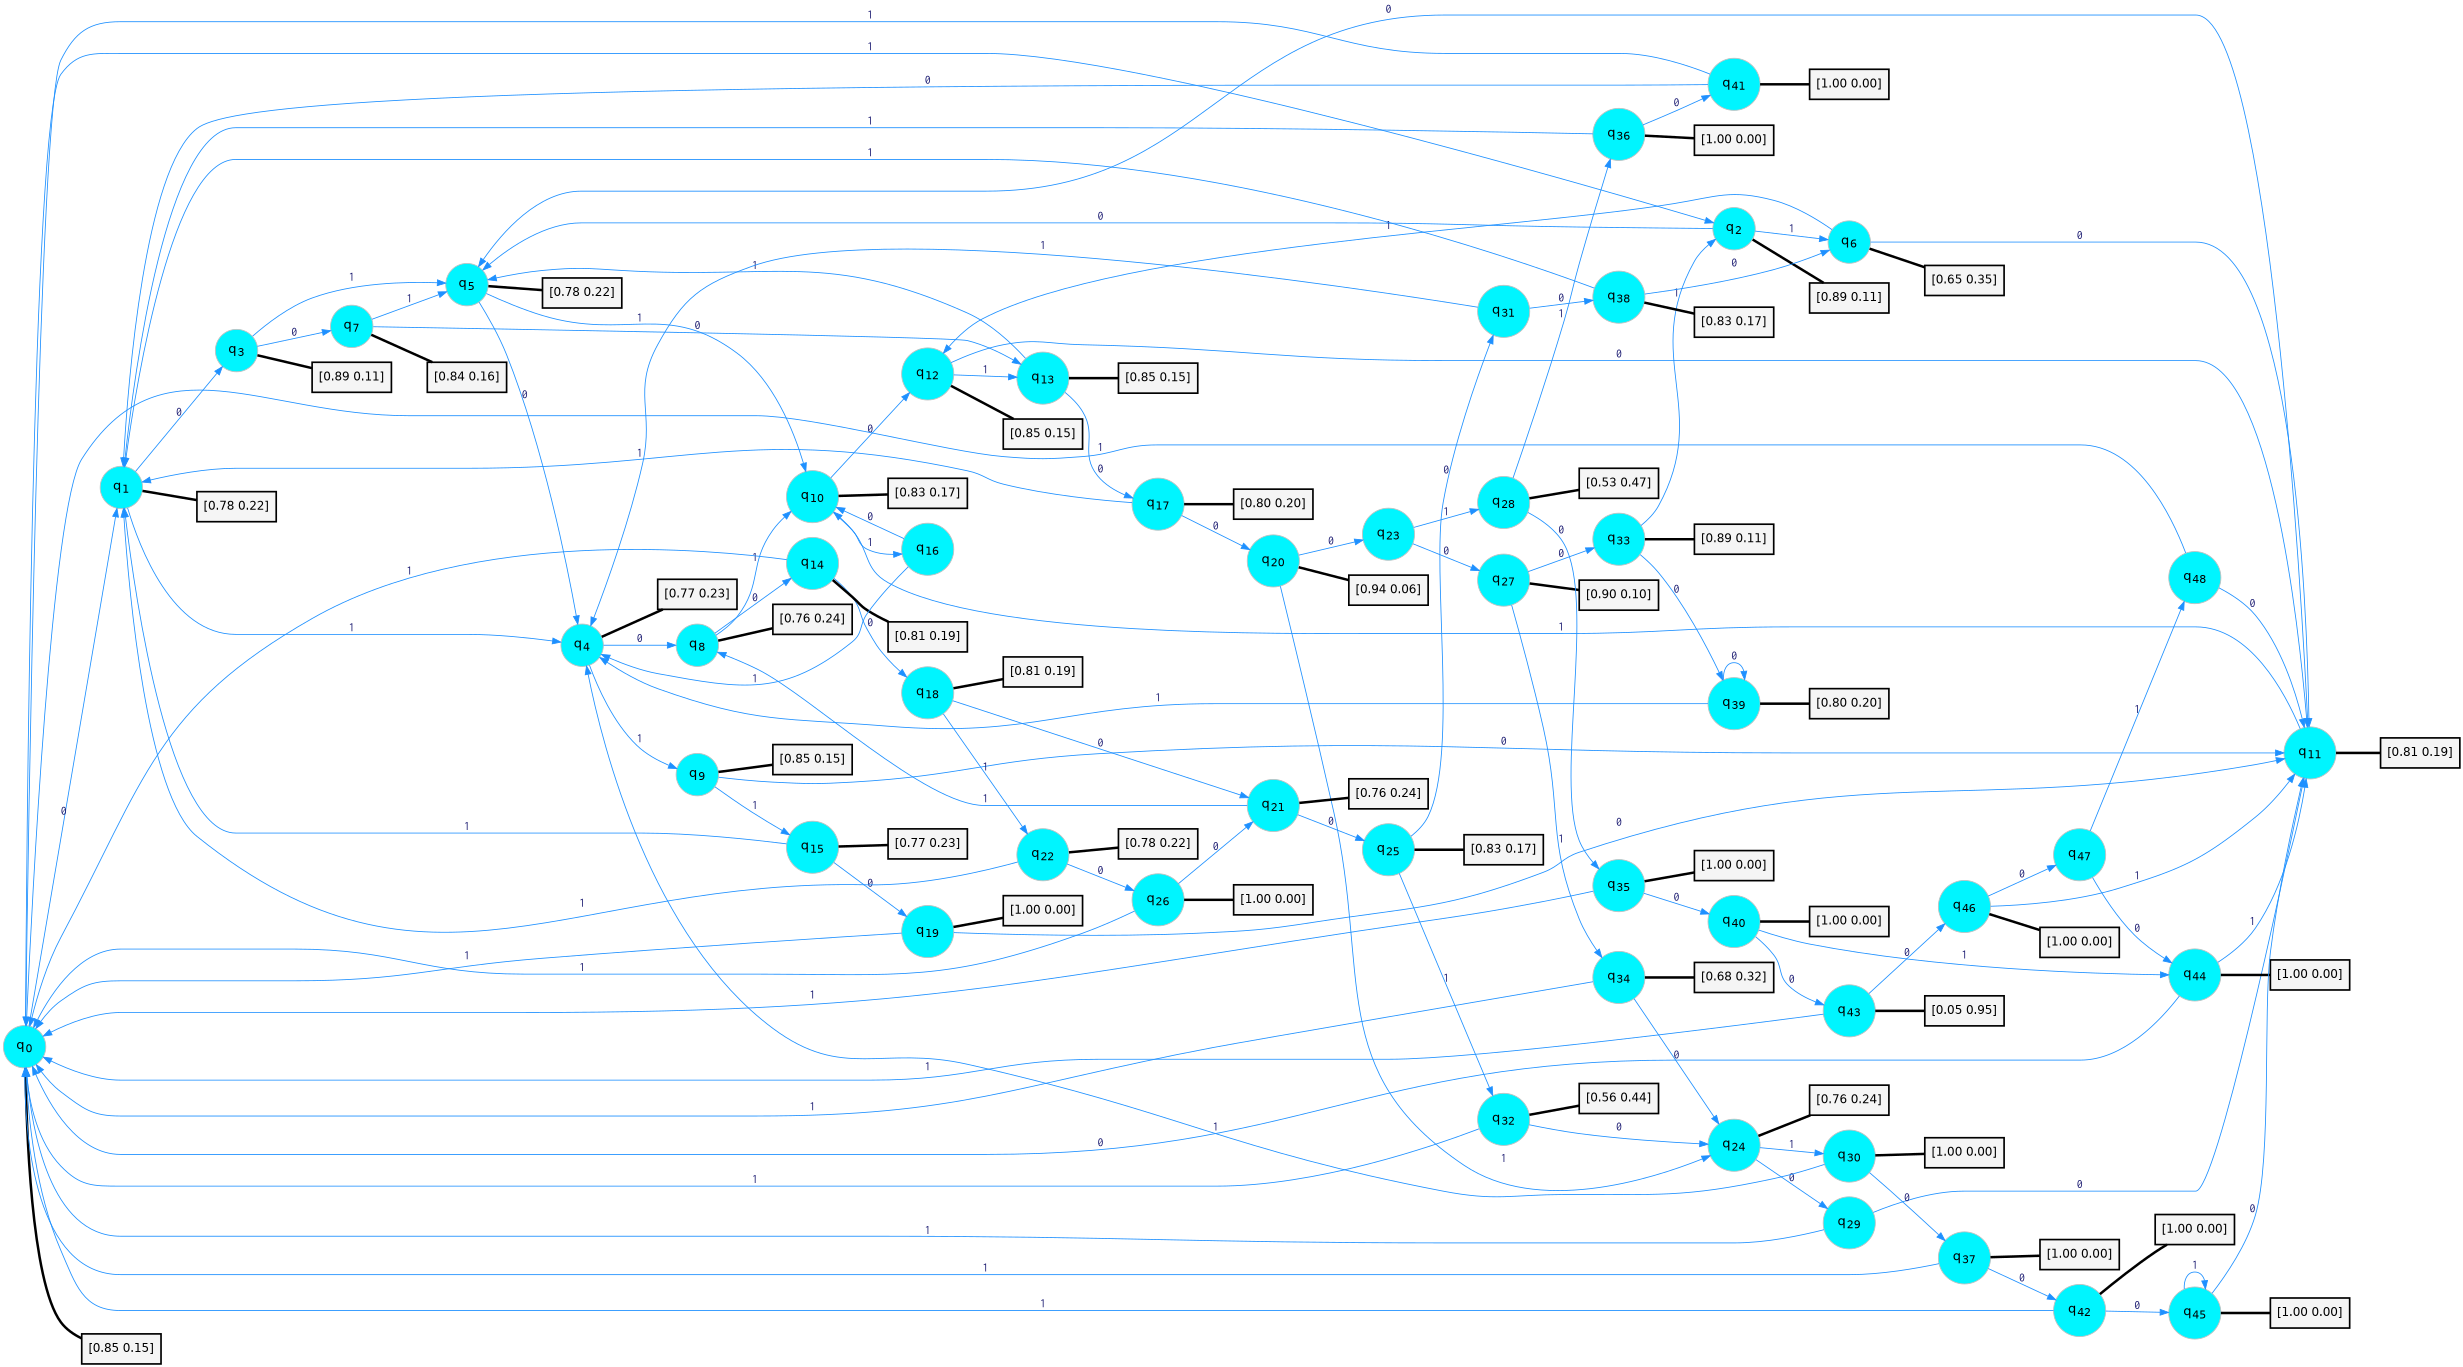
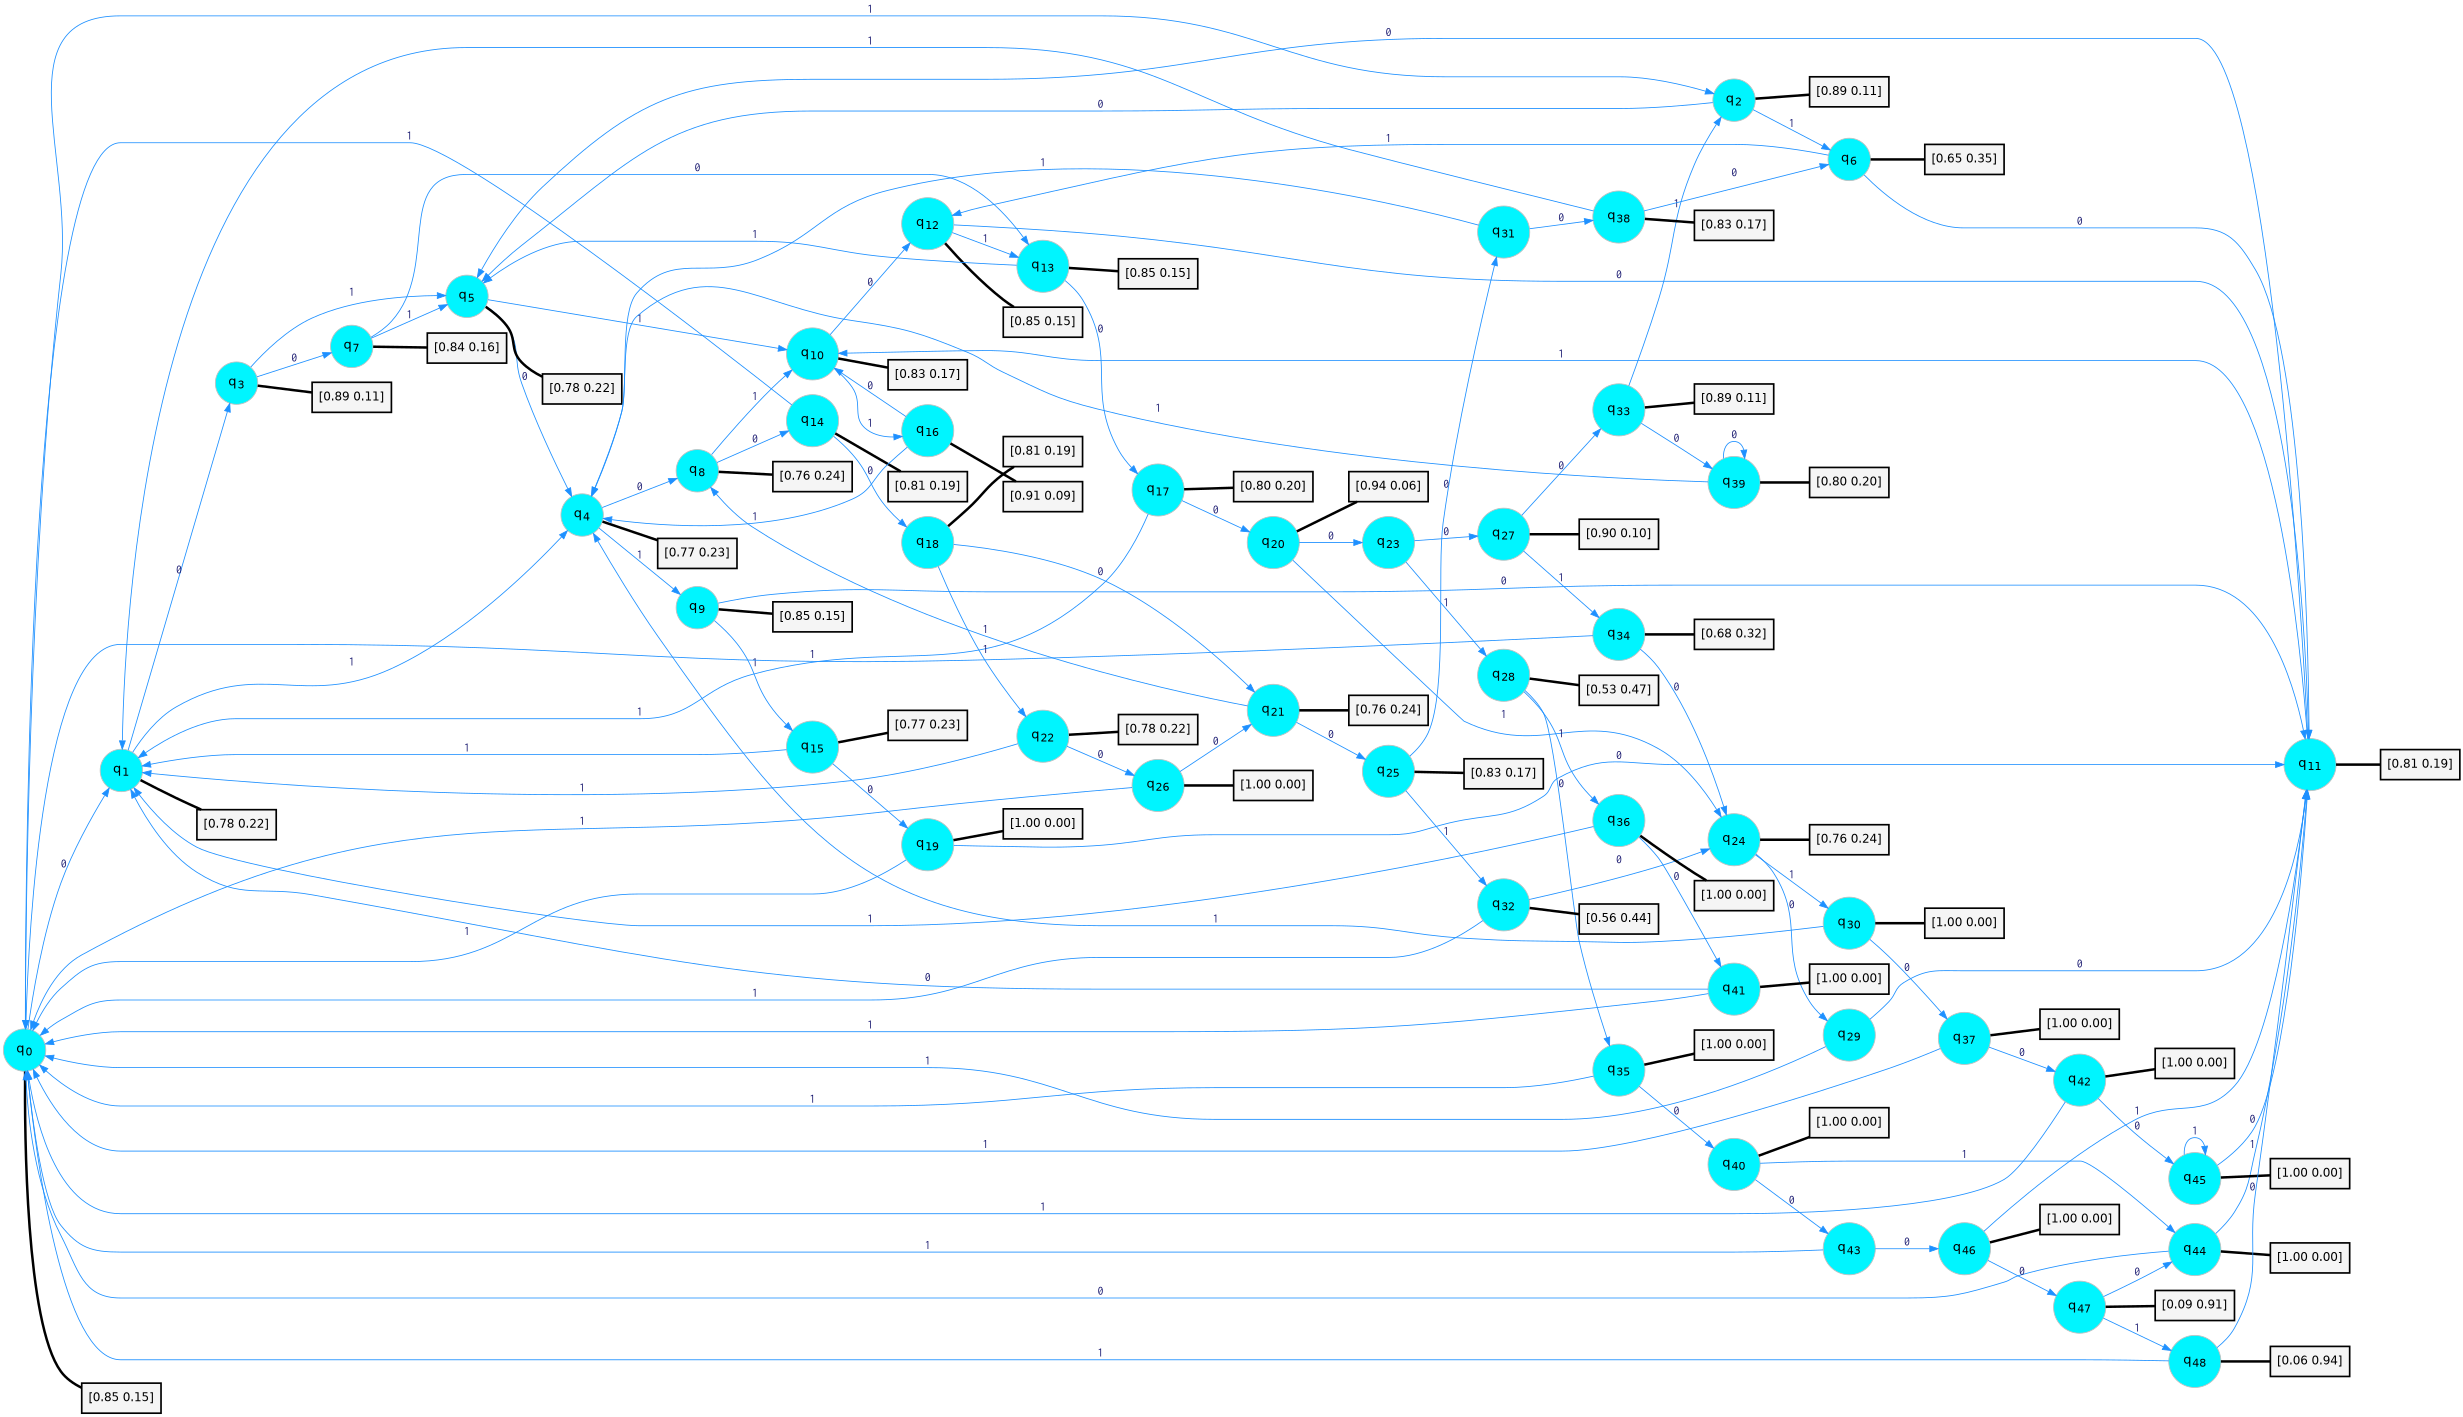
node "[0.91 0.09]": added
node "[0.05 0.95]": removed
node "[0.09 0.91]": added
node "[0.06 0.94]": added
